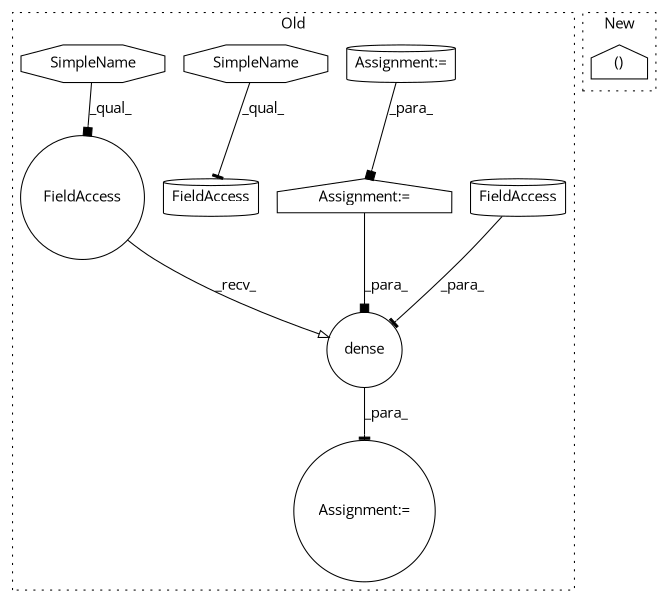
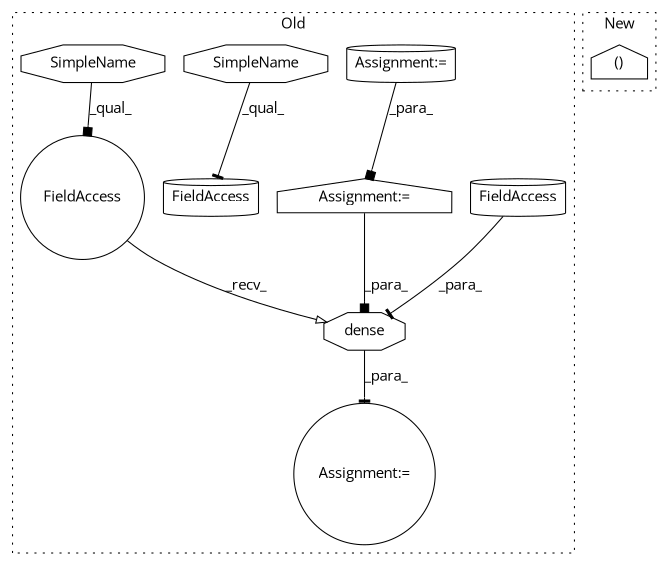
node "dense": shape circle -> octagon
